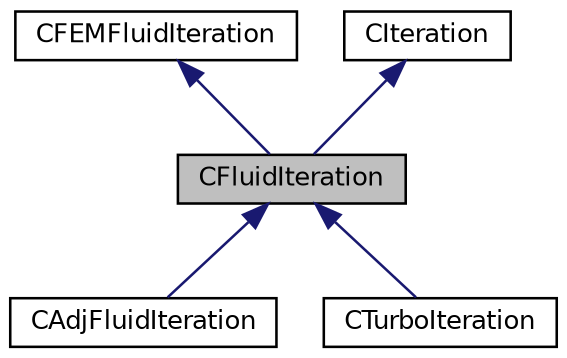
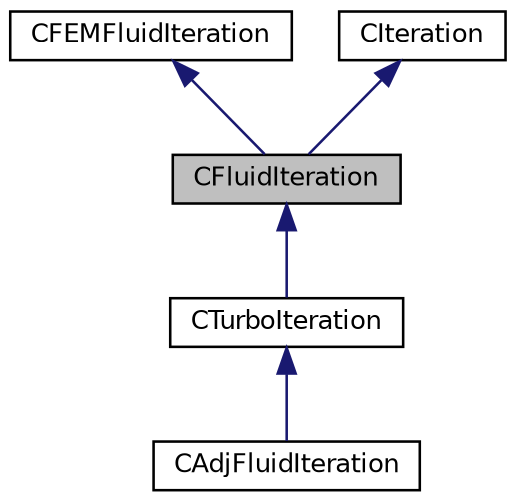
edge "CAdjFluidIteration" -> "CFluidIteration": now "CAdjFluidIteration" -> "CTurboIteration"
